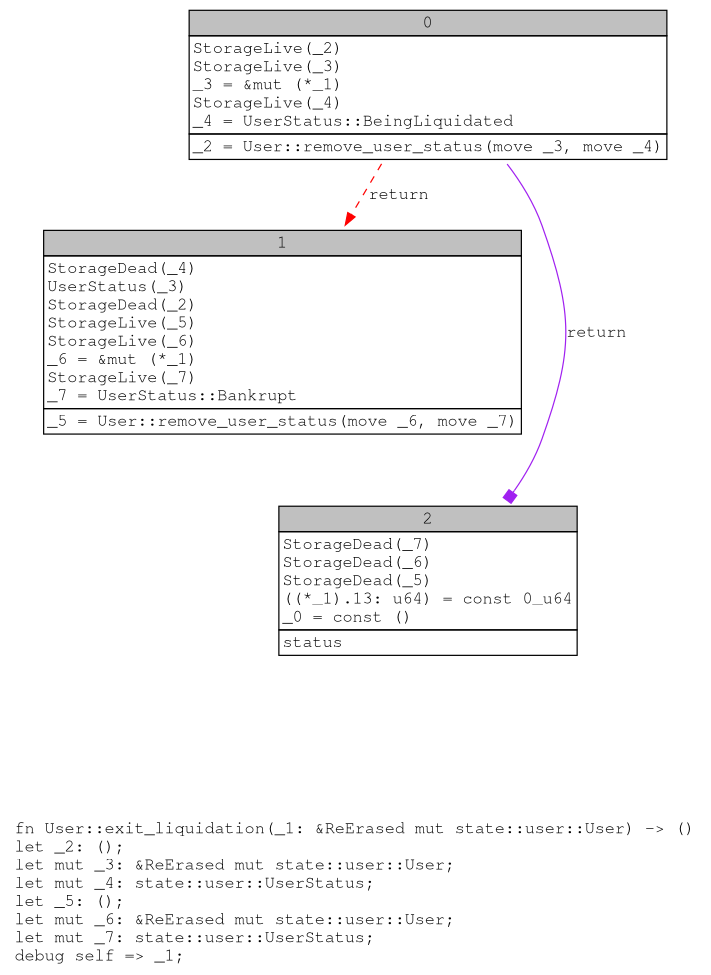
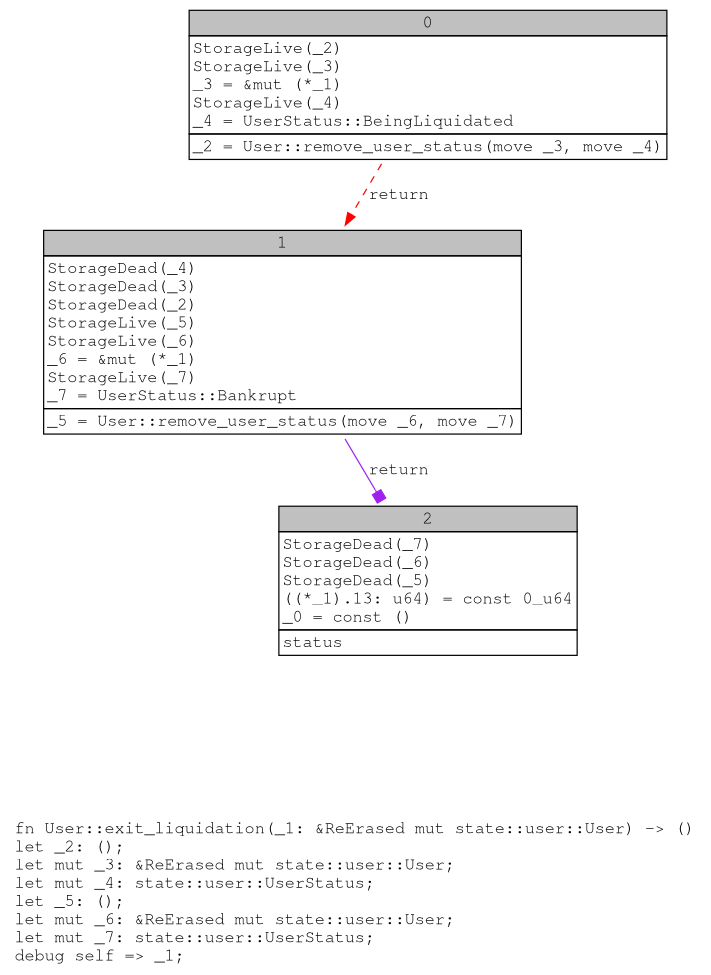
node "1": text "UserStatus(_3)" -> "StorageDead(_3)"
edge "0" -> "2": now "1" -> "2"
